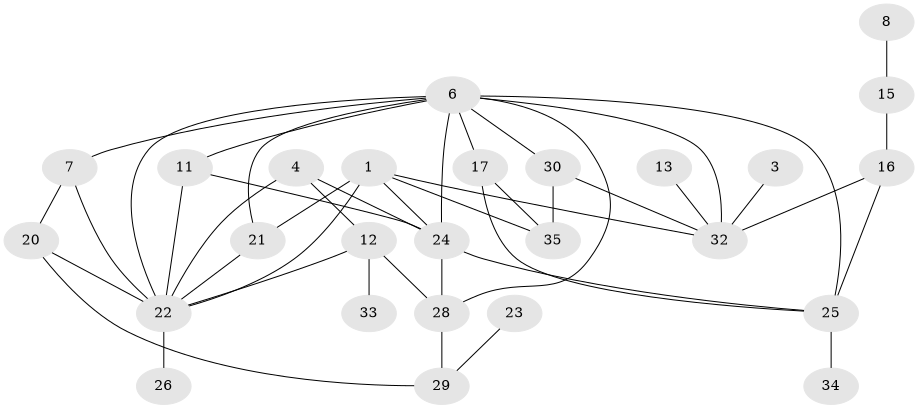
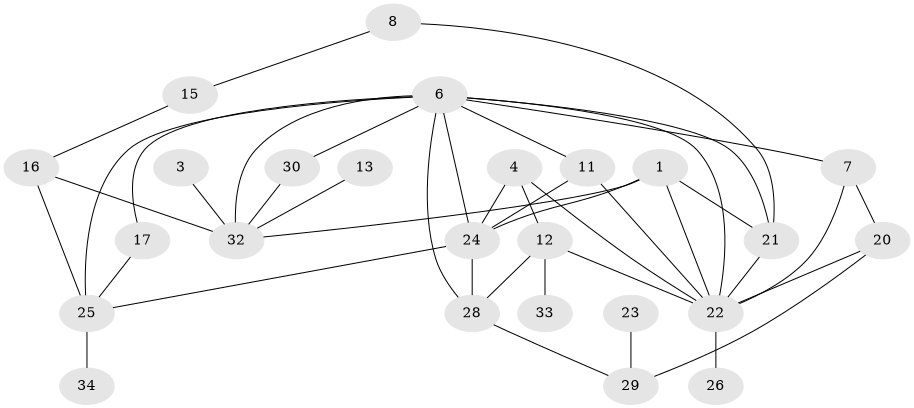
edge "8" -- "21": added
node "35": removed
